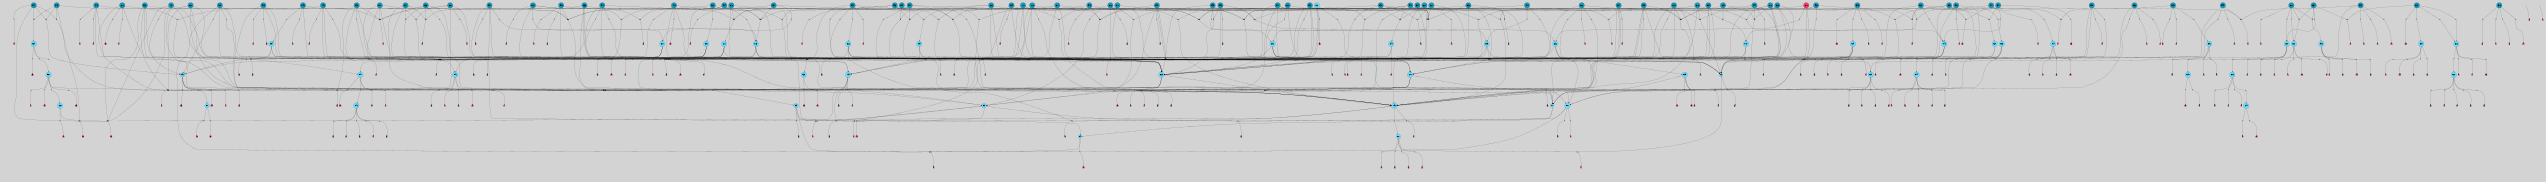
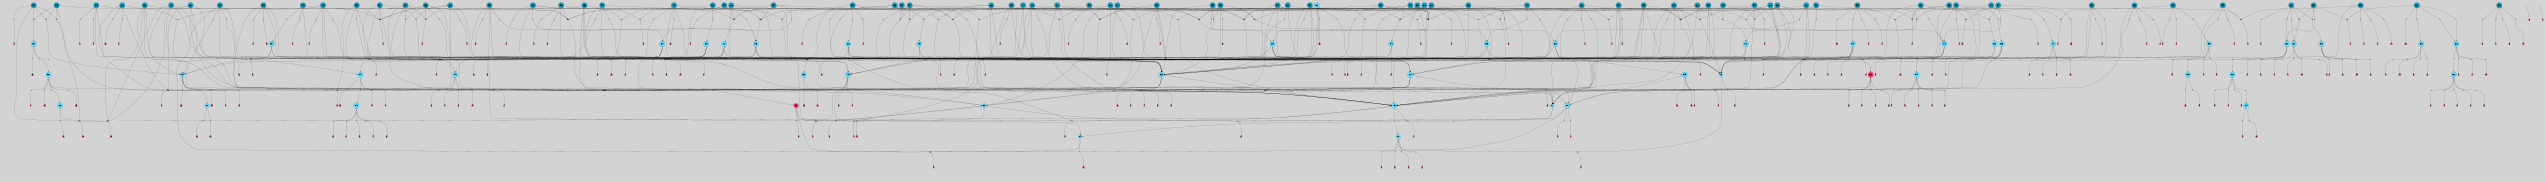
node "T870": fillcolor #ff3366 -> #1199bb
node "T824": fillcolor #66ddff -> #ff3366
node "T59": fillcolor #66ddff -> #ff3366
